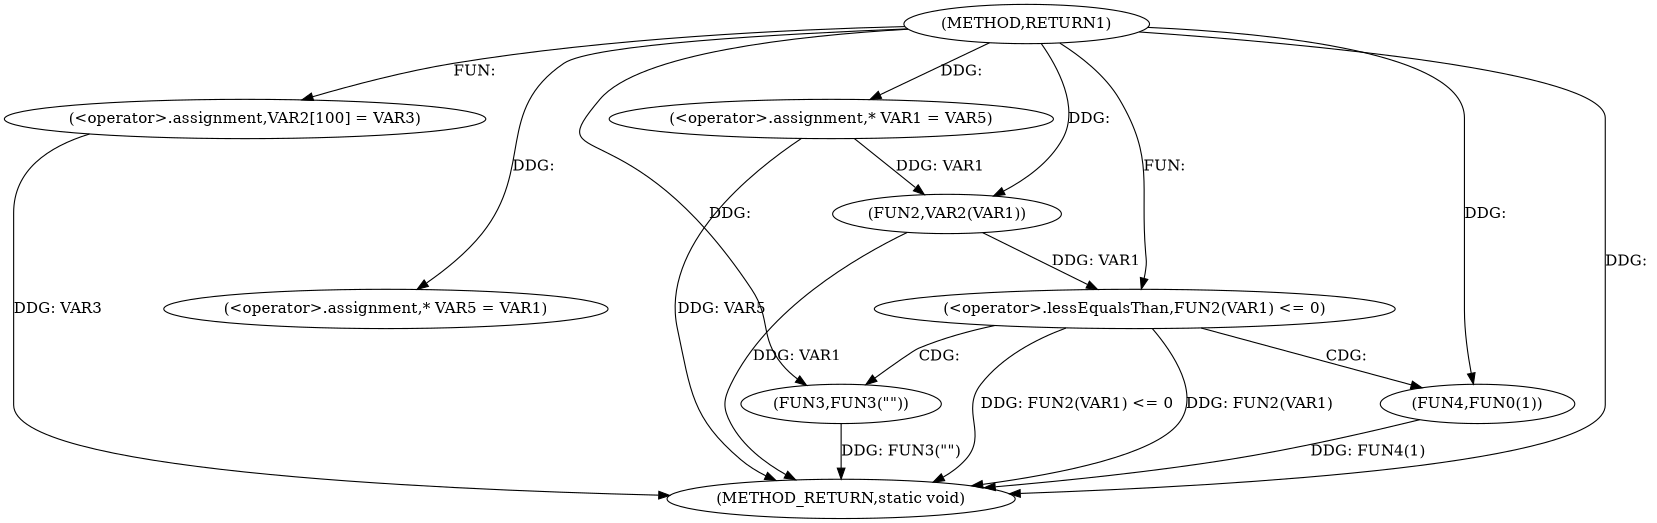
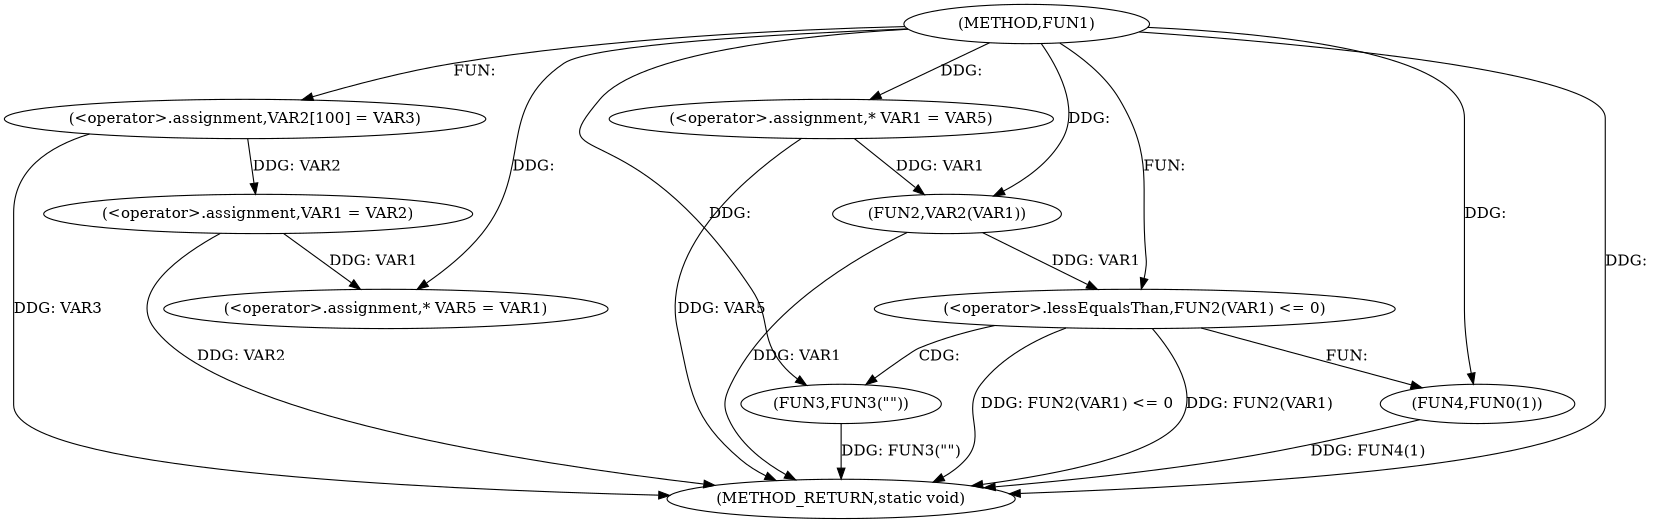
node "(METHOD,RETURN1)": label "(METHOD,RETURN1)" -> "(METHOD,FUN1)"
node "(<operator>.assignment,VAR1 = VAR2)": added
edge "(<operator>.lessEqualsThan,FUN2(VAR1) <= 0)" -> "(FUN4,FUN0(1))": label "CDG: " -> "FUN: "
